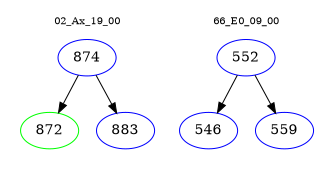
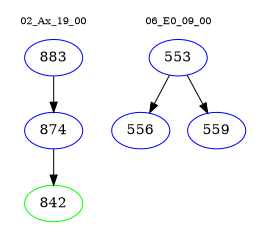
cluster "66_E0_09_00": label "66_E0_09_00" -> "06_E0_09_00"
node "552": label "552" -> "553"
edge "874" -> "883": reversed
node "872": label "872" -> "842"
node "546": label "546" -> "556"
